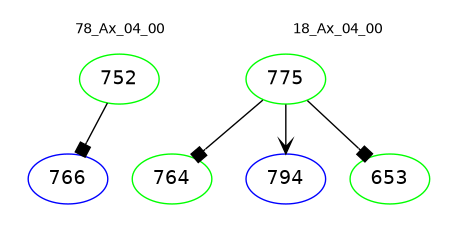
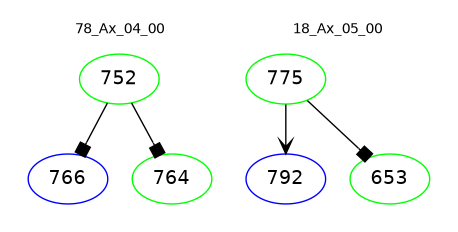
cluster "18_Ax_04_00": label "18_Ax_04_00" -> "18_Ax_05_00"
edge "775" -> "764": now "752" -> "764"
node "794": label "794" -> "792"
